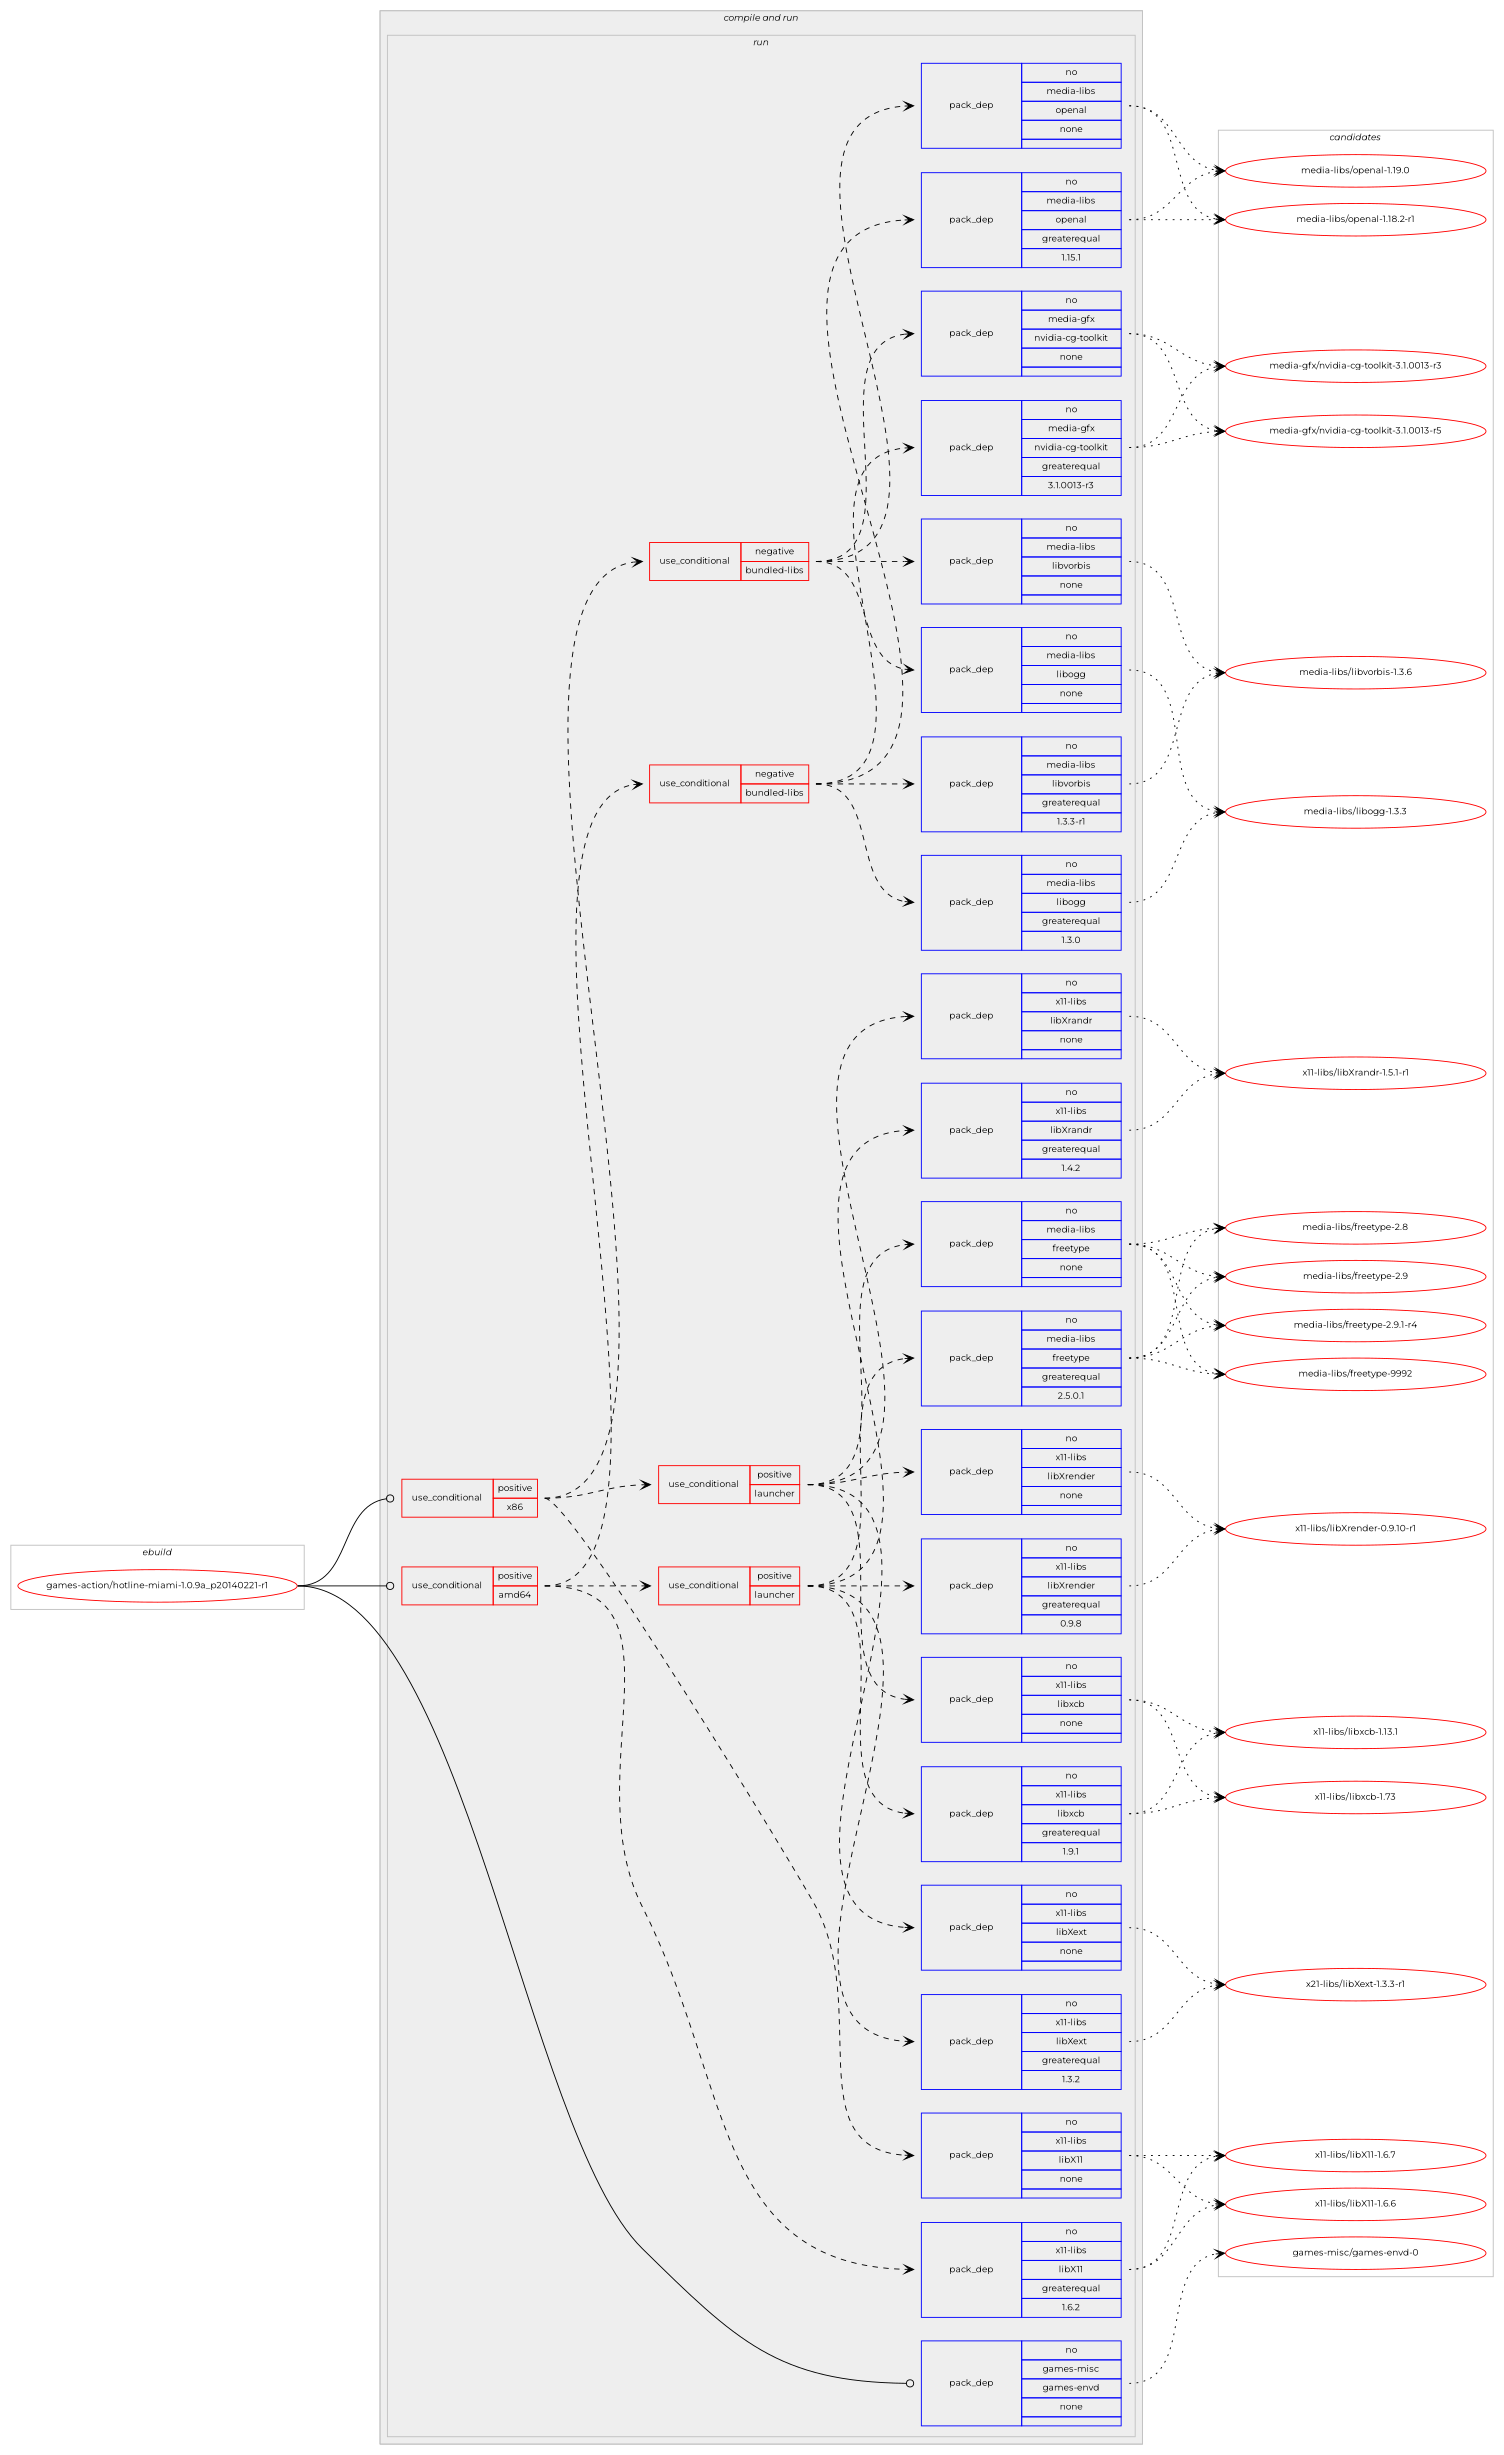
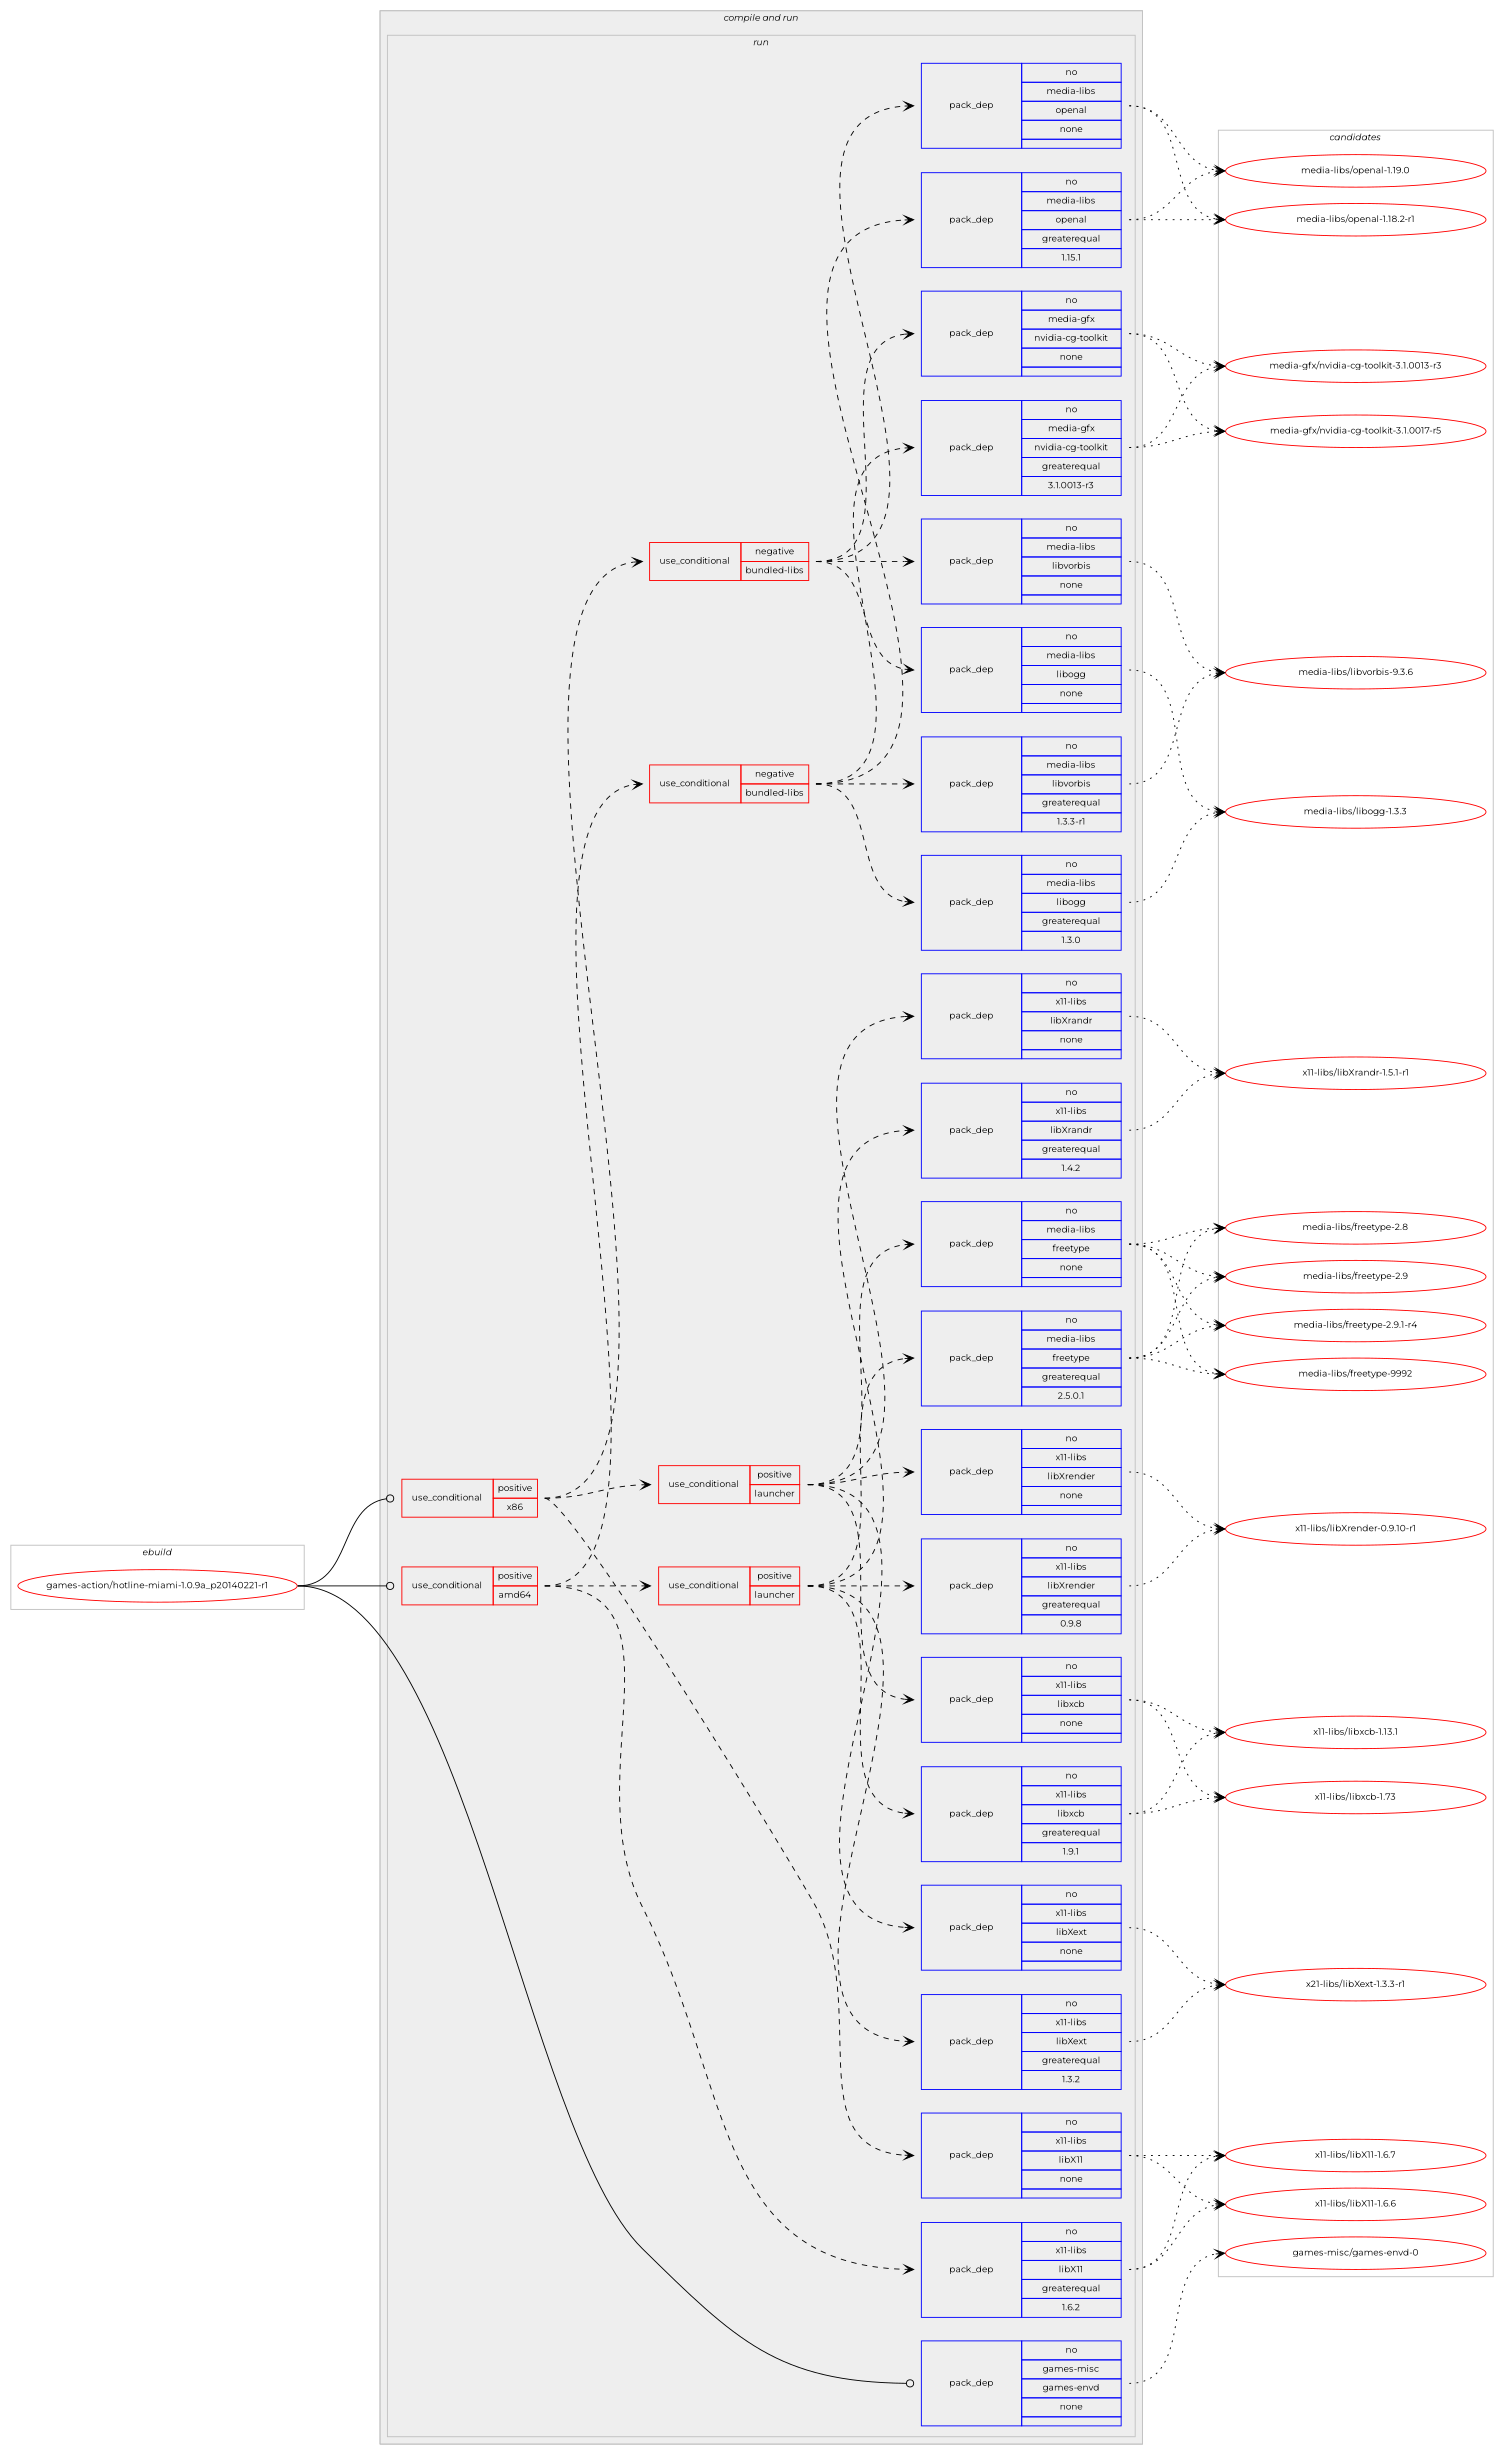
node "media-gfx/nvidia-cg-toolkit-3.1.0013-r5": label "media-gfx/nvidia-cg-toolkit-3.1.0013-r5" -> "media-gfx/nvidia-cg-toolkit-3.1.0017-r5"
node "media-libs/libvorbis-1.3.6": label "media-libs/libvorbis-1.3.6" -> "media-libs/libvorbis-9.3.6"
